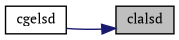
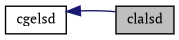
edge "cgelsd" -> "clalsd": reversed
